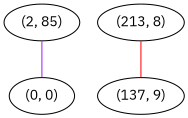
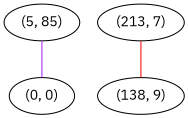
node "(2, 85)": label "(2, 85)" -> "(5, 85)"
node "(213, 8)": label "(213, 8)" -> "(213, 7)"
node "(137, 9)": label "(137, 9)" -> "(138, 9)"
